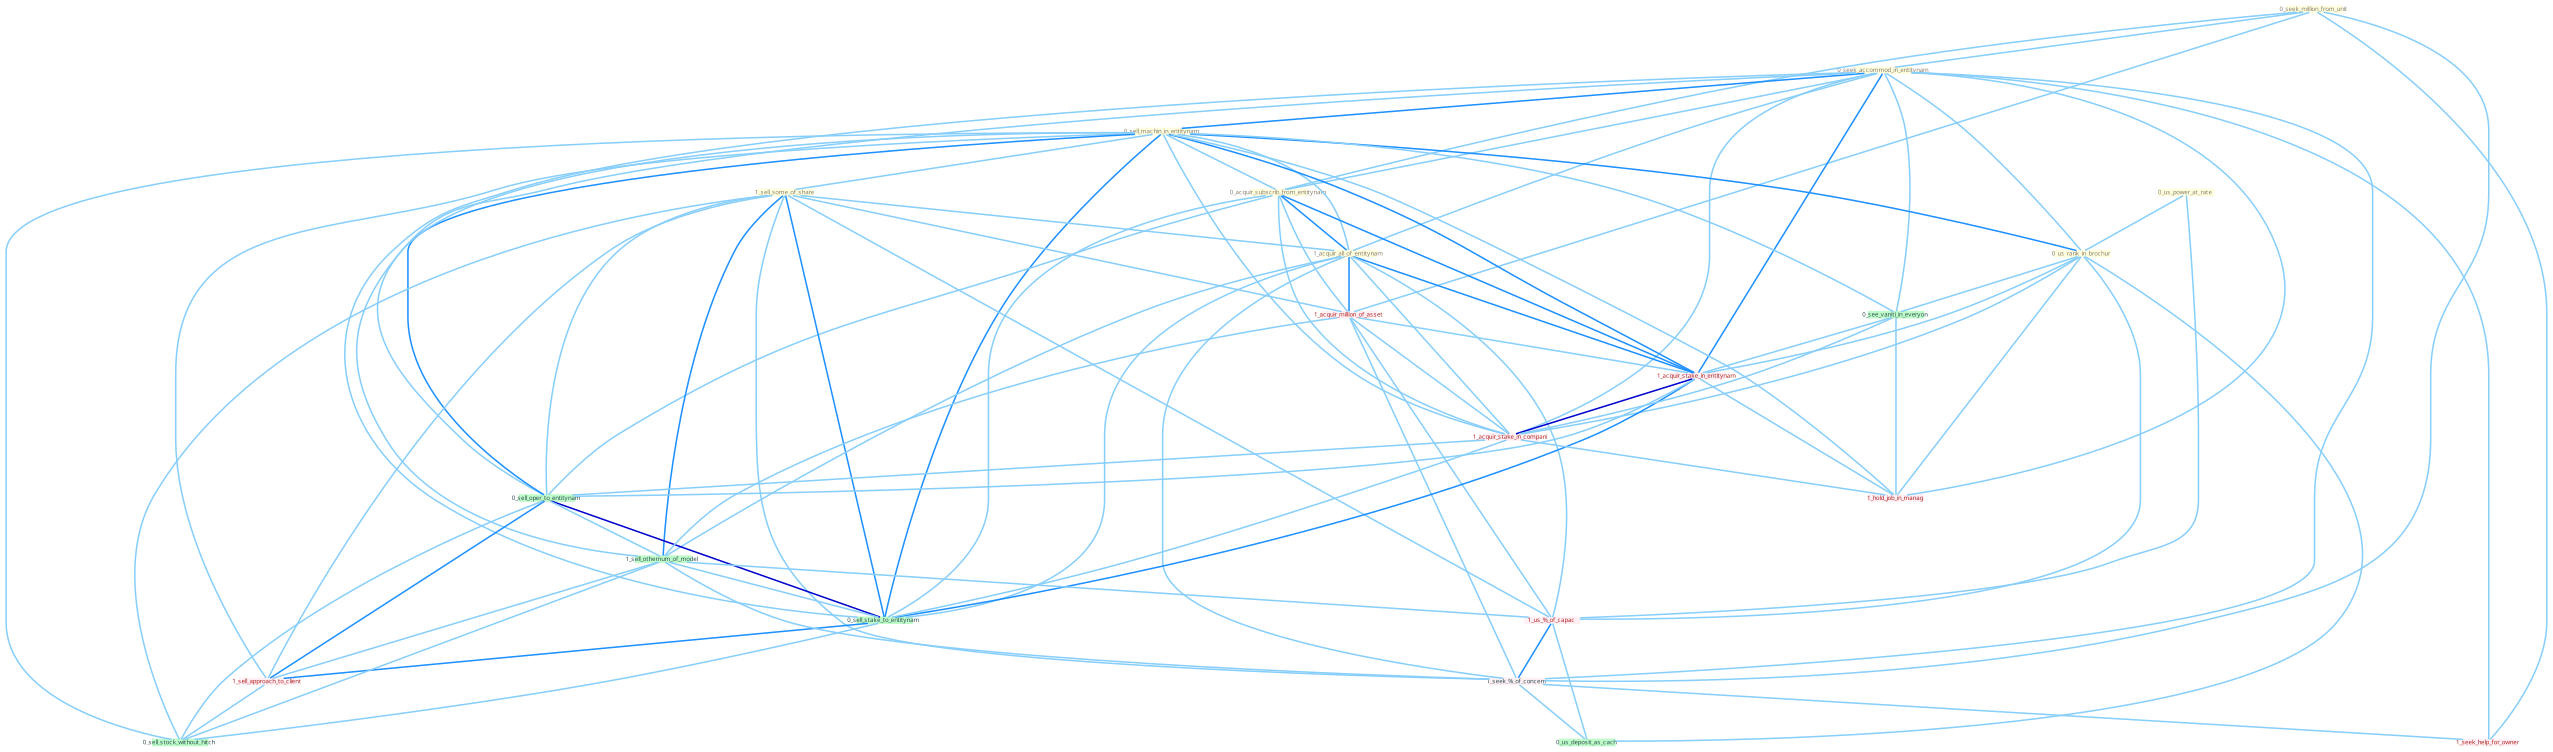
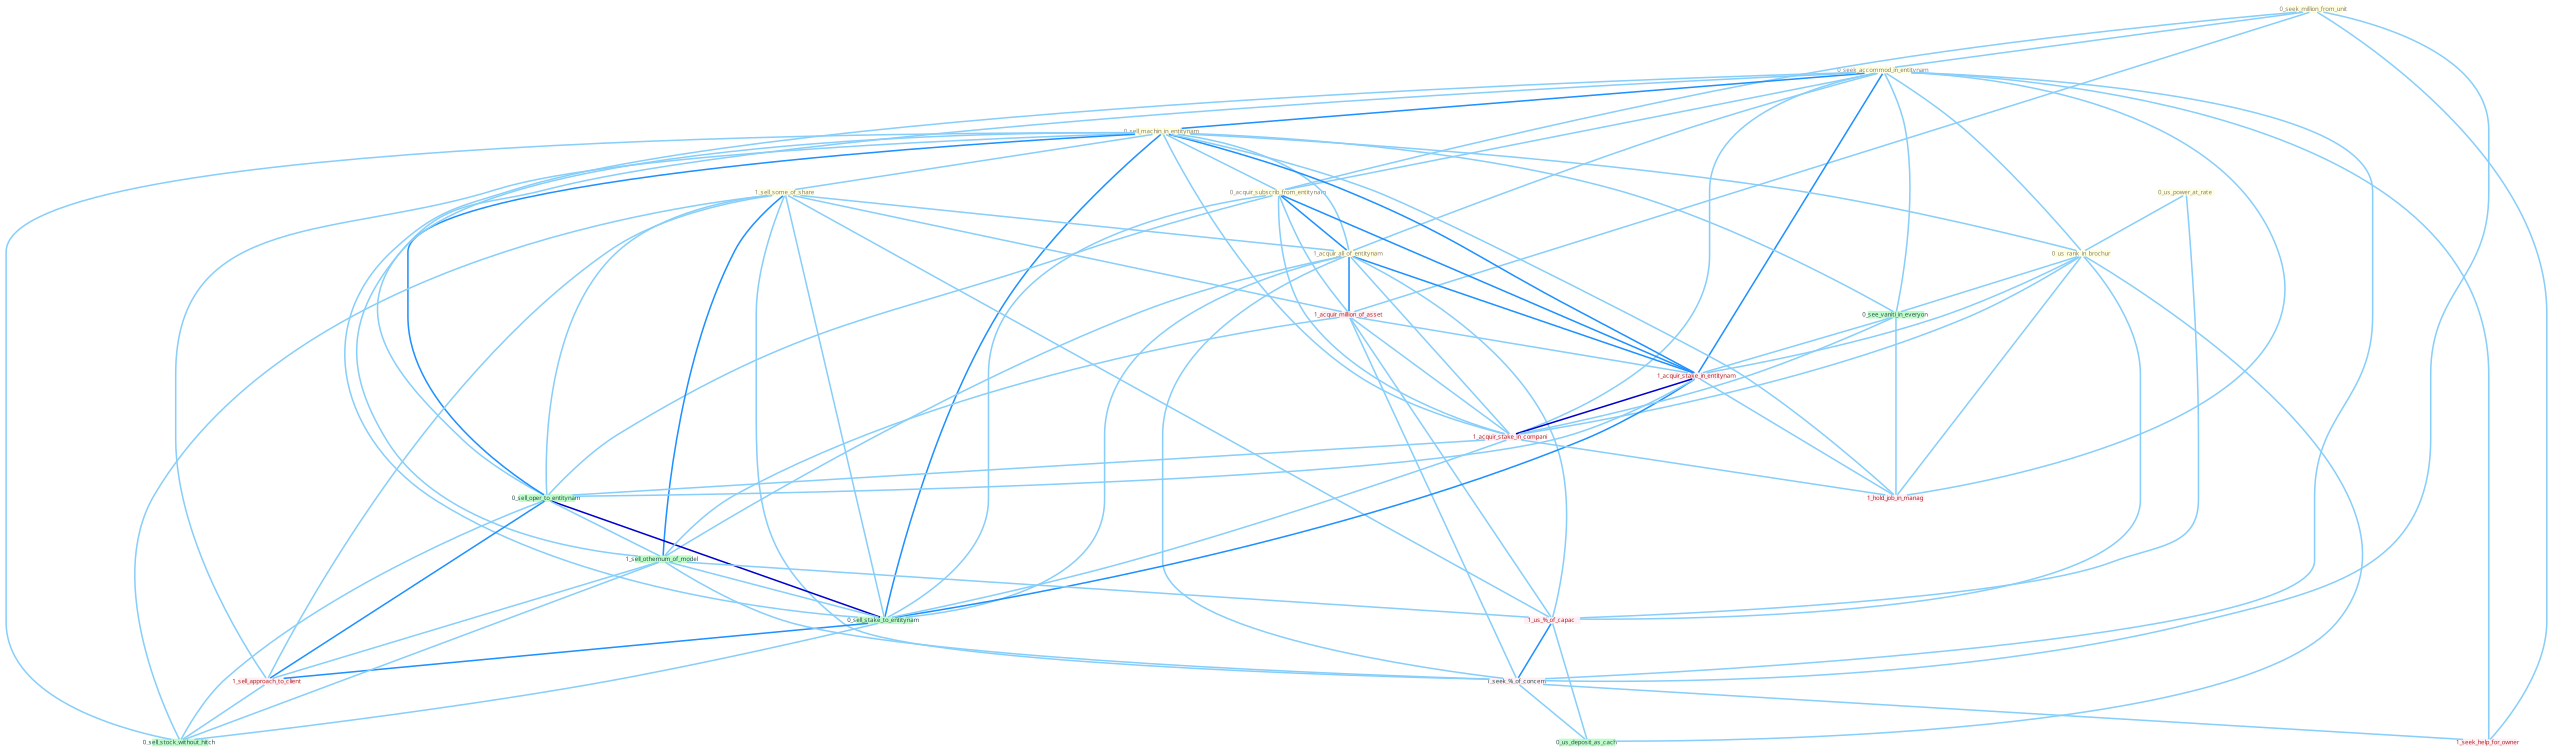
edge "0_sell_machin_in_entitynam" -- "0_us_rank_in_brochur": color #1e90ff -> #87cefa
edge "1_sell_some_of_share" -- "0_sell_stake_to_entitynam": color #1e90ff -> #87cefa
